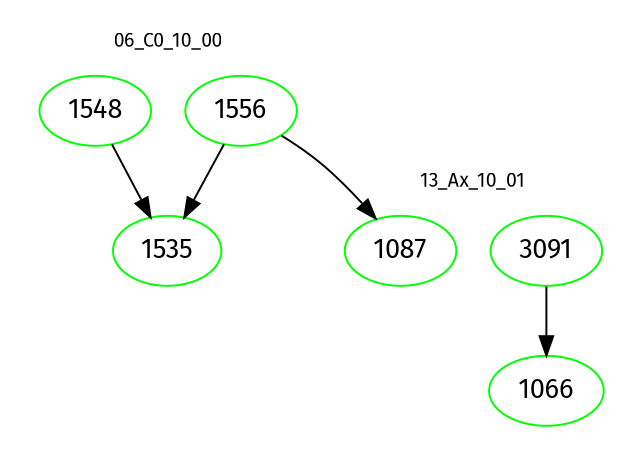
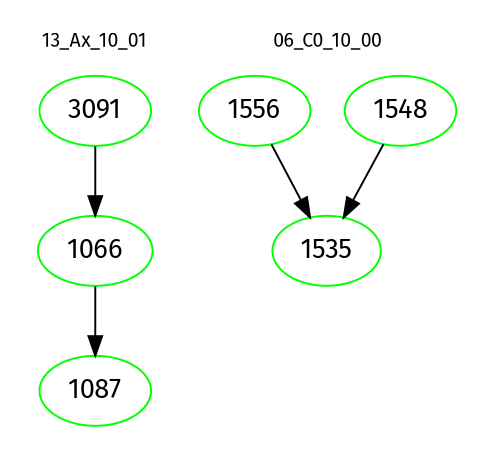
edge "1556" -> "1087": now "1066" -> "1087"
